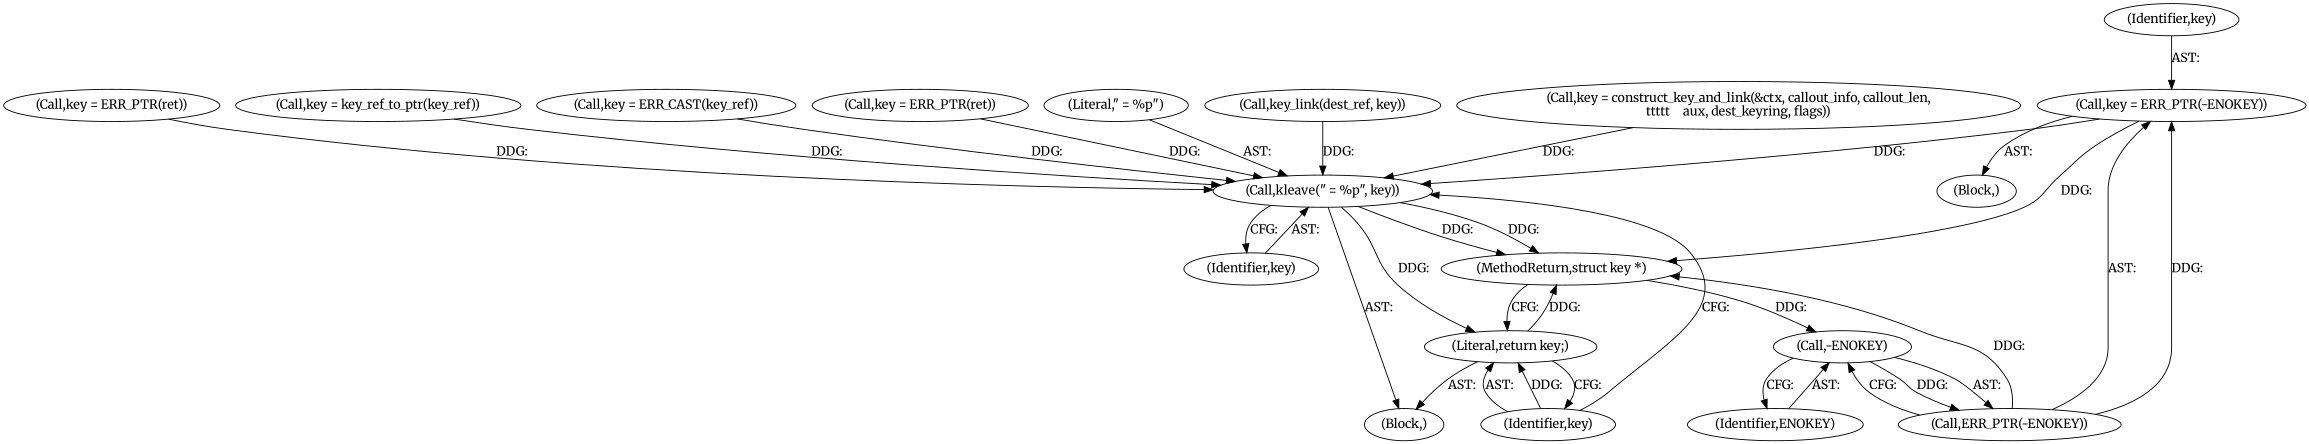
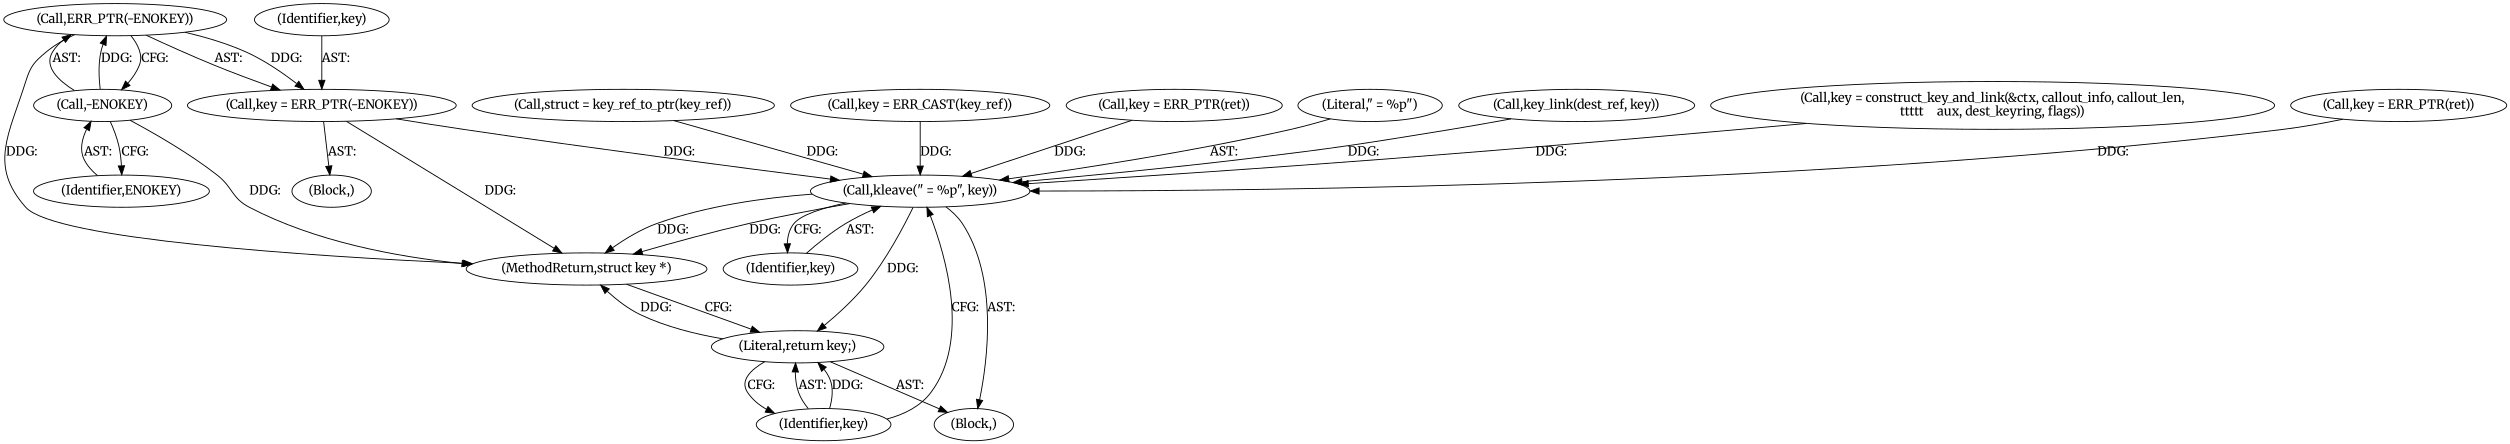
node "(Call,key = key_ref_to_ptr(key_ref))": label "(Call,key = key_ref_to_ptr(key_ref))" -> "(Call,struct = key_ref_to_ptr(key_ref))"
edge "(MethodReturn,struct key *)" -> "(Call,-ENOKEY)": reversed
